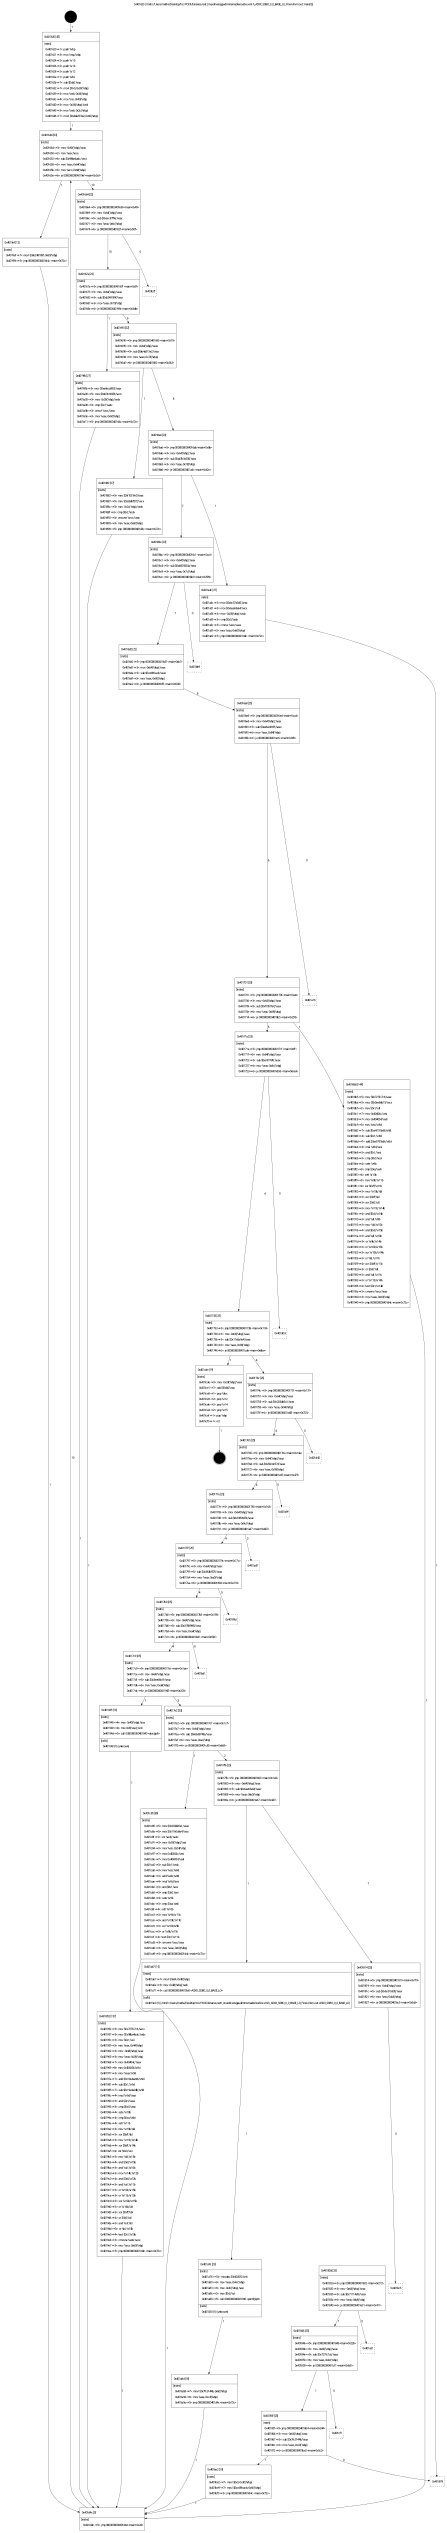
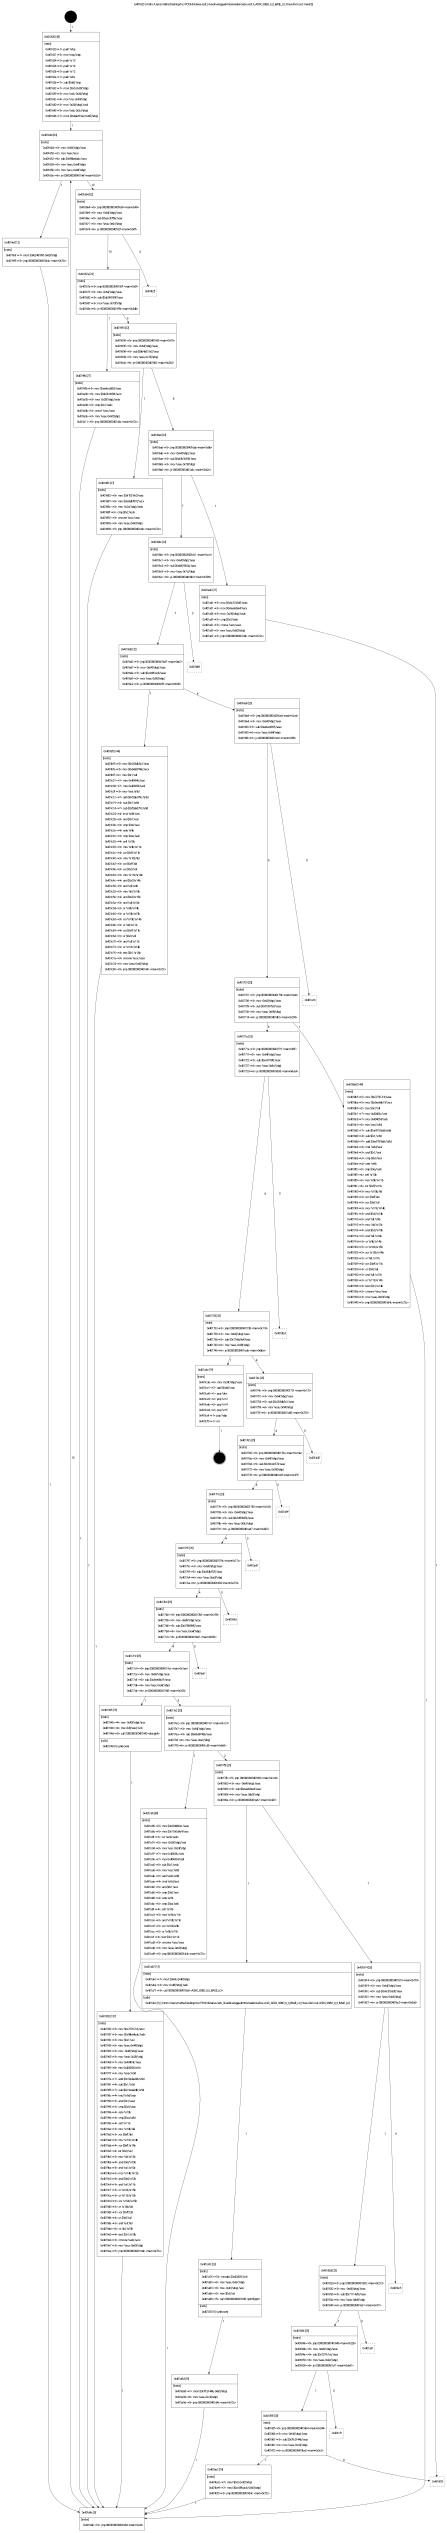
node "0x401bf5 [144]": added
edge "0x401814 [25]" -> "0x40182d [25]": added, label "1"
